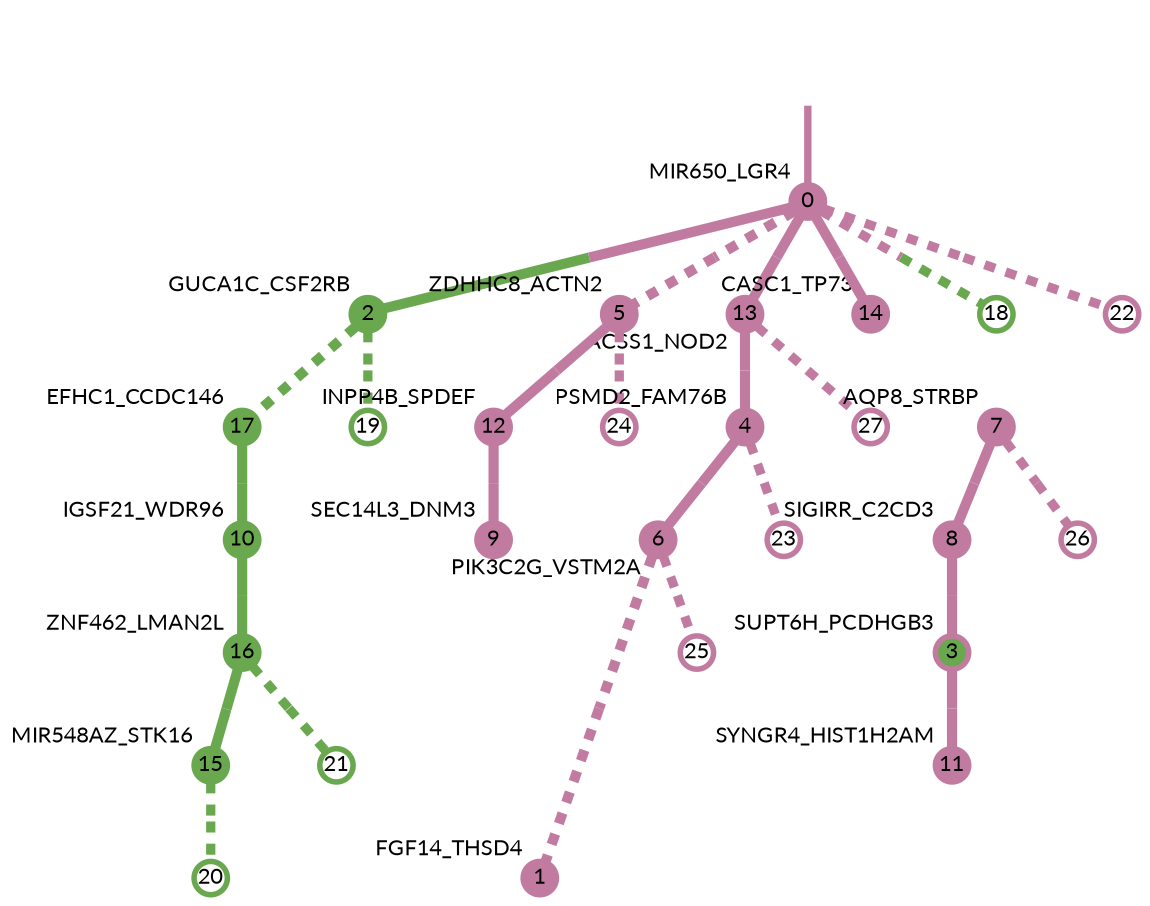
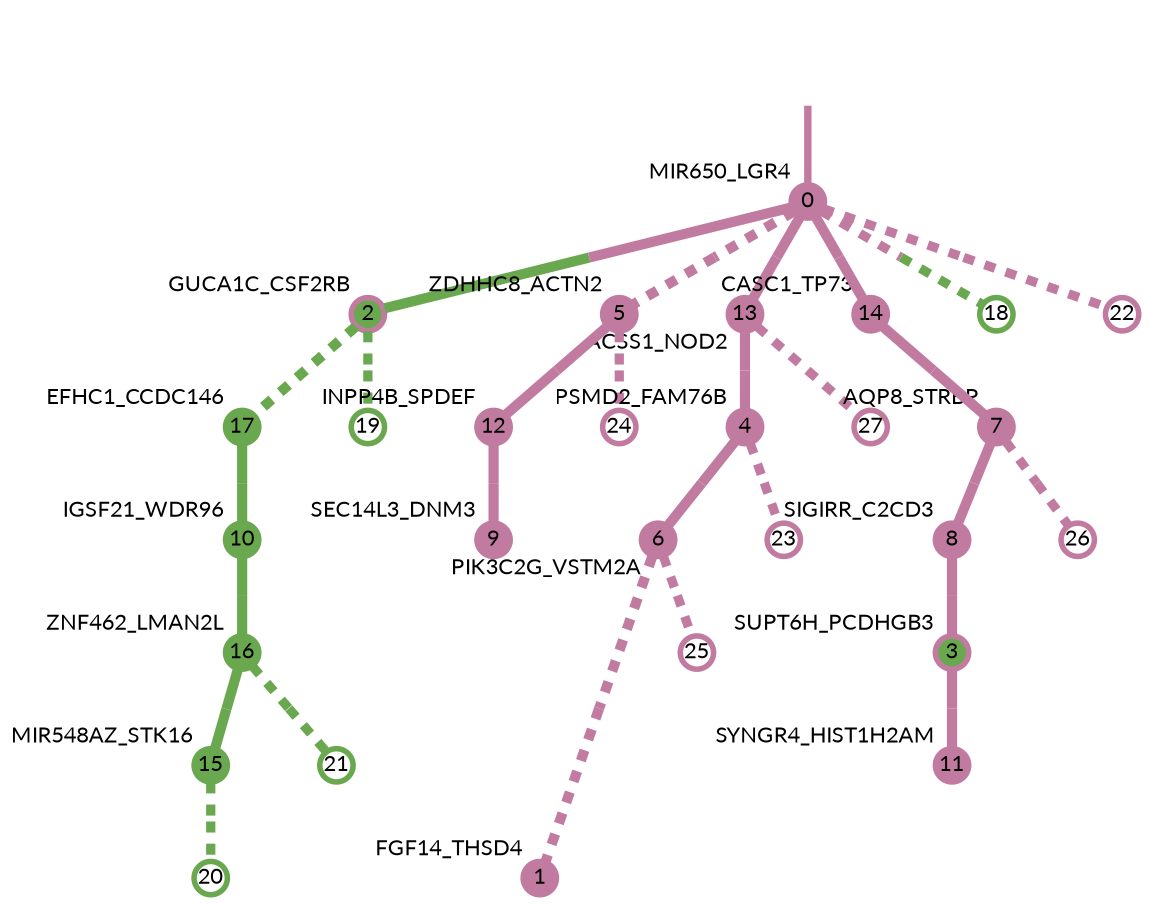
node "2 GUCA1C_CSF2RB": color #6aa84fff -> #c27ba0ff
edge "14 CASC1_TP73" -> "7 AQP8_STRBP": added
